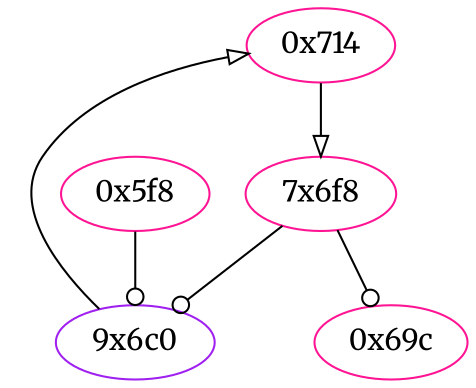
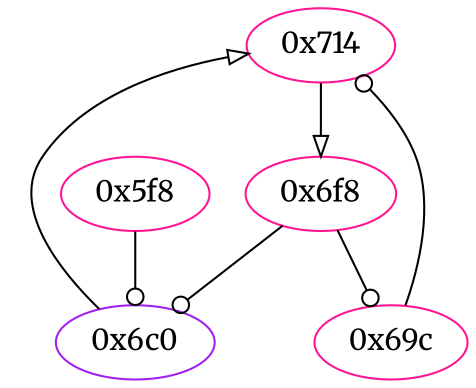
edge "0x69c" -> "0x714": added
node "7x6f8": label "7x6f8" -> "0x6f8"
node "9x6c0": label "9x6c0" -> "0x6c0"
